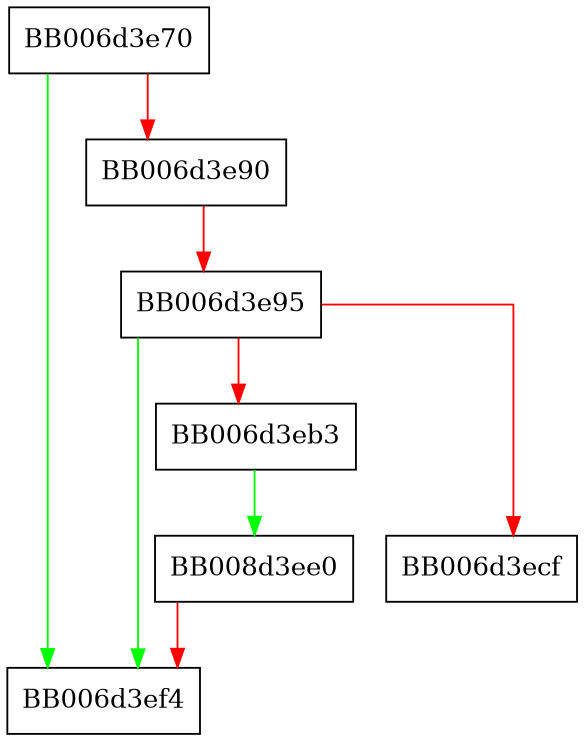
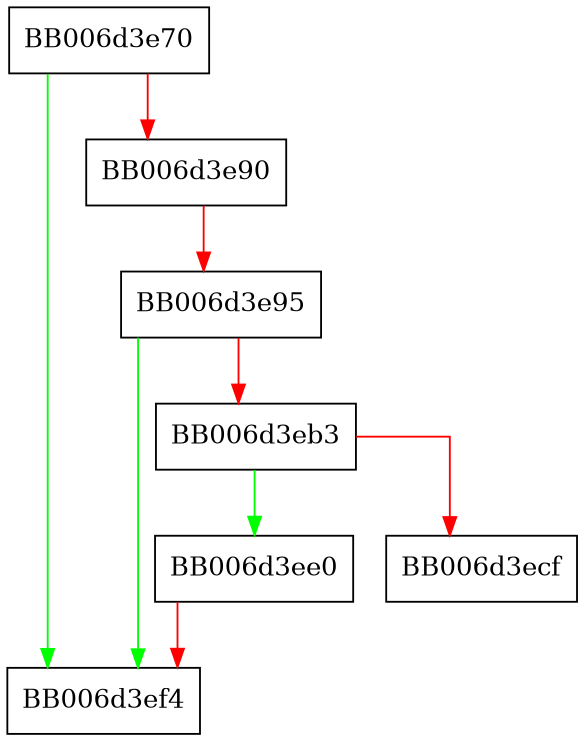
edge "BB006d3e95" -> "BB006d3ecf": now "BB006d3eb3" -> "BB006d3ecf"
node "BB008d3ee0": label "BB008d3ee0" -> "BB006d3ee0"
